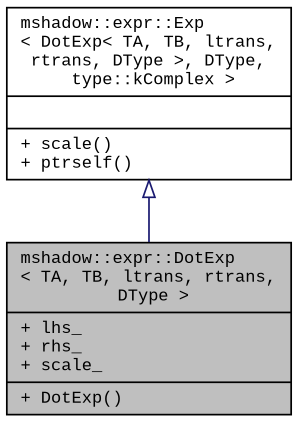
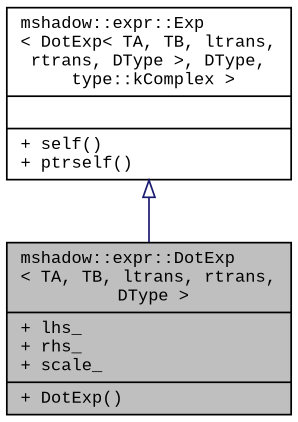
node "mshadow::expr::Exp": text "+ scale()" -> "+ self()"
